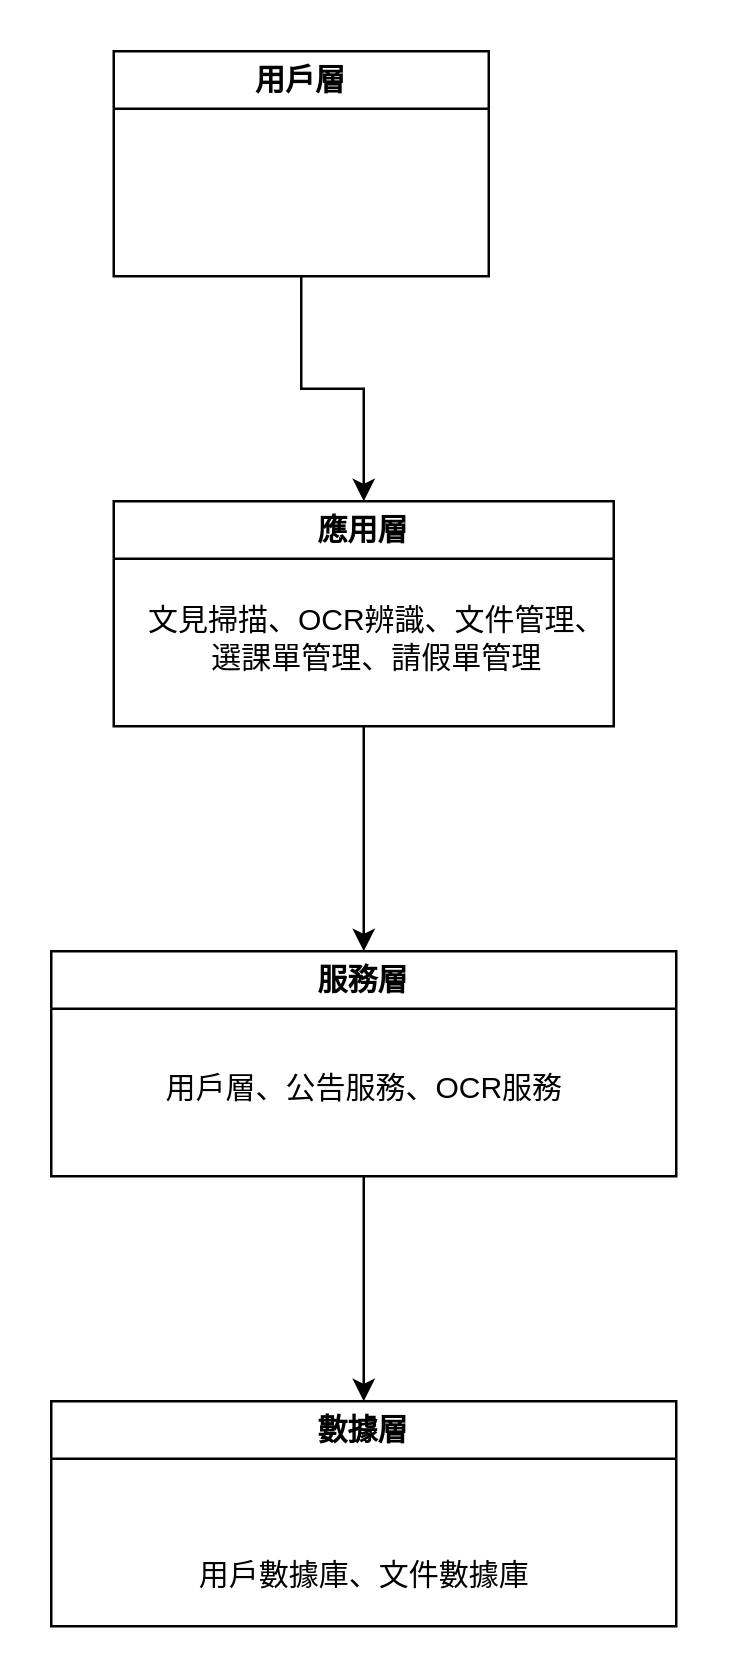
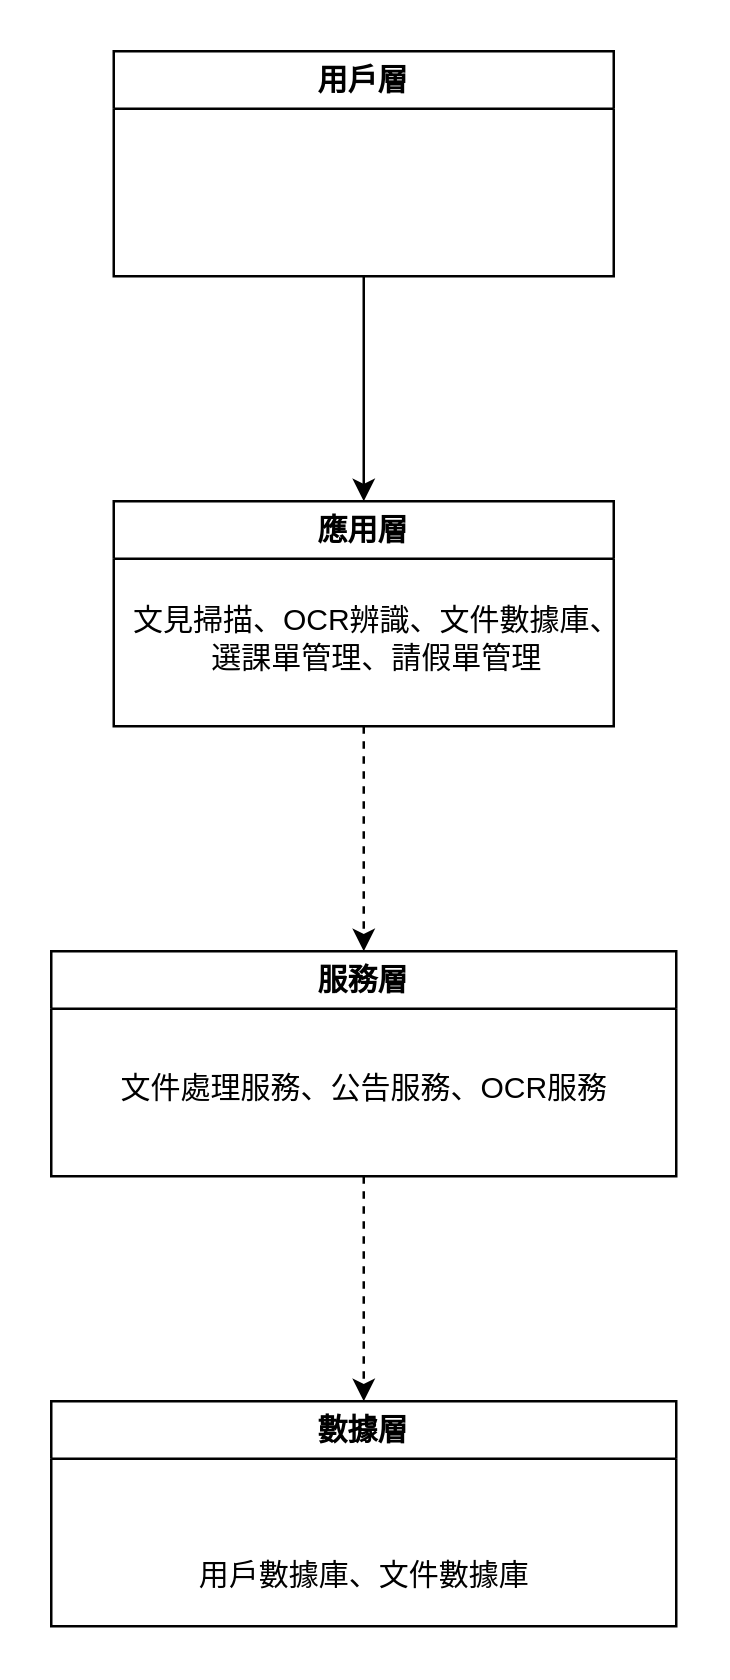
node "用戶層": size 375x225 -> 500x225
node "文見掃描、OCR辨識、文件管理、 選課單管理、請假單管理": label "文見掃描、OCR辨識、文件管理、 選課單管理、請假單管理" -> "文見掃描、OCR辨識、文件數據庫、 選課單管理、請假單管理"
edge "應用層" -> "服務層": style solid -> dashed
node "用戶層、公告服務、OCR服務": label "用戶層、公告服務、OCR服務" -> "文件處理服務、公告服務、OCR服務"
edge "服務層" -> "數據層": style solid -> dashed
